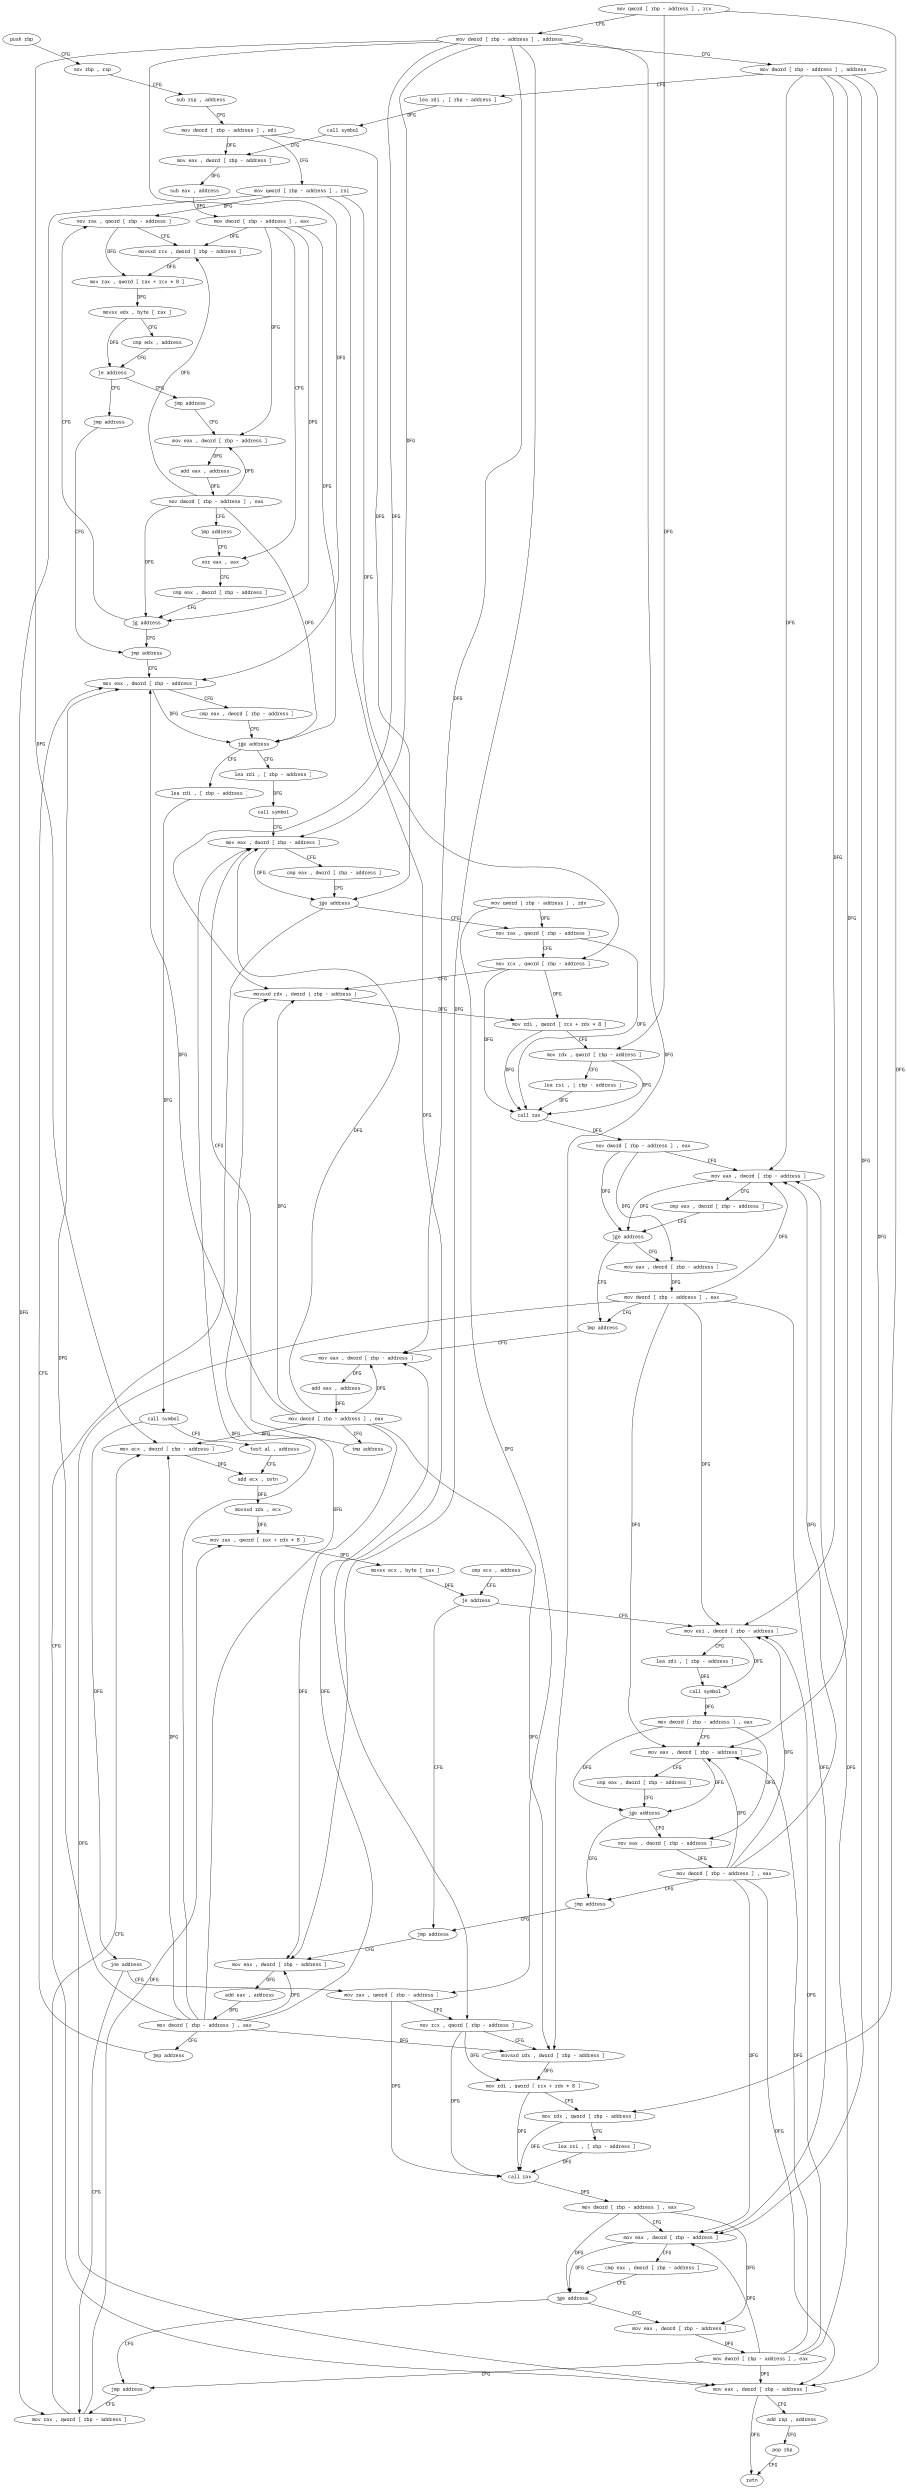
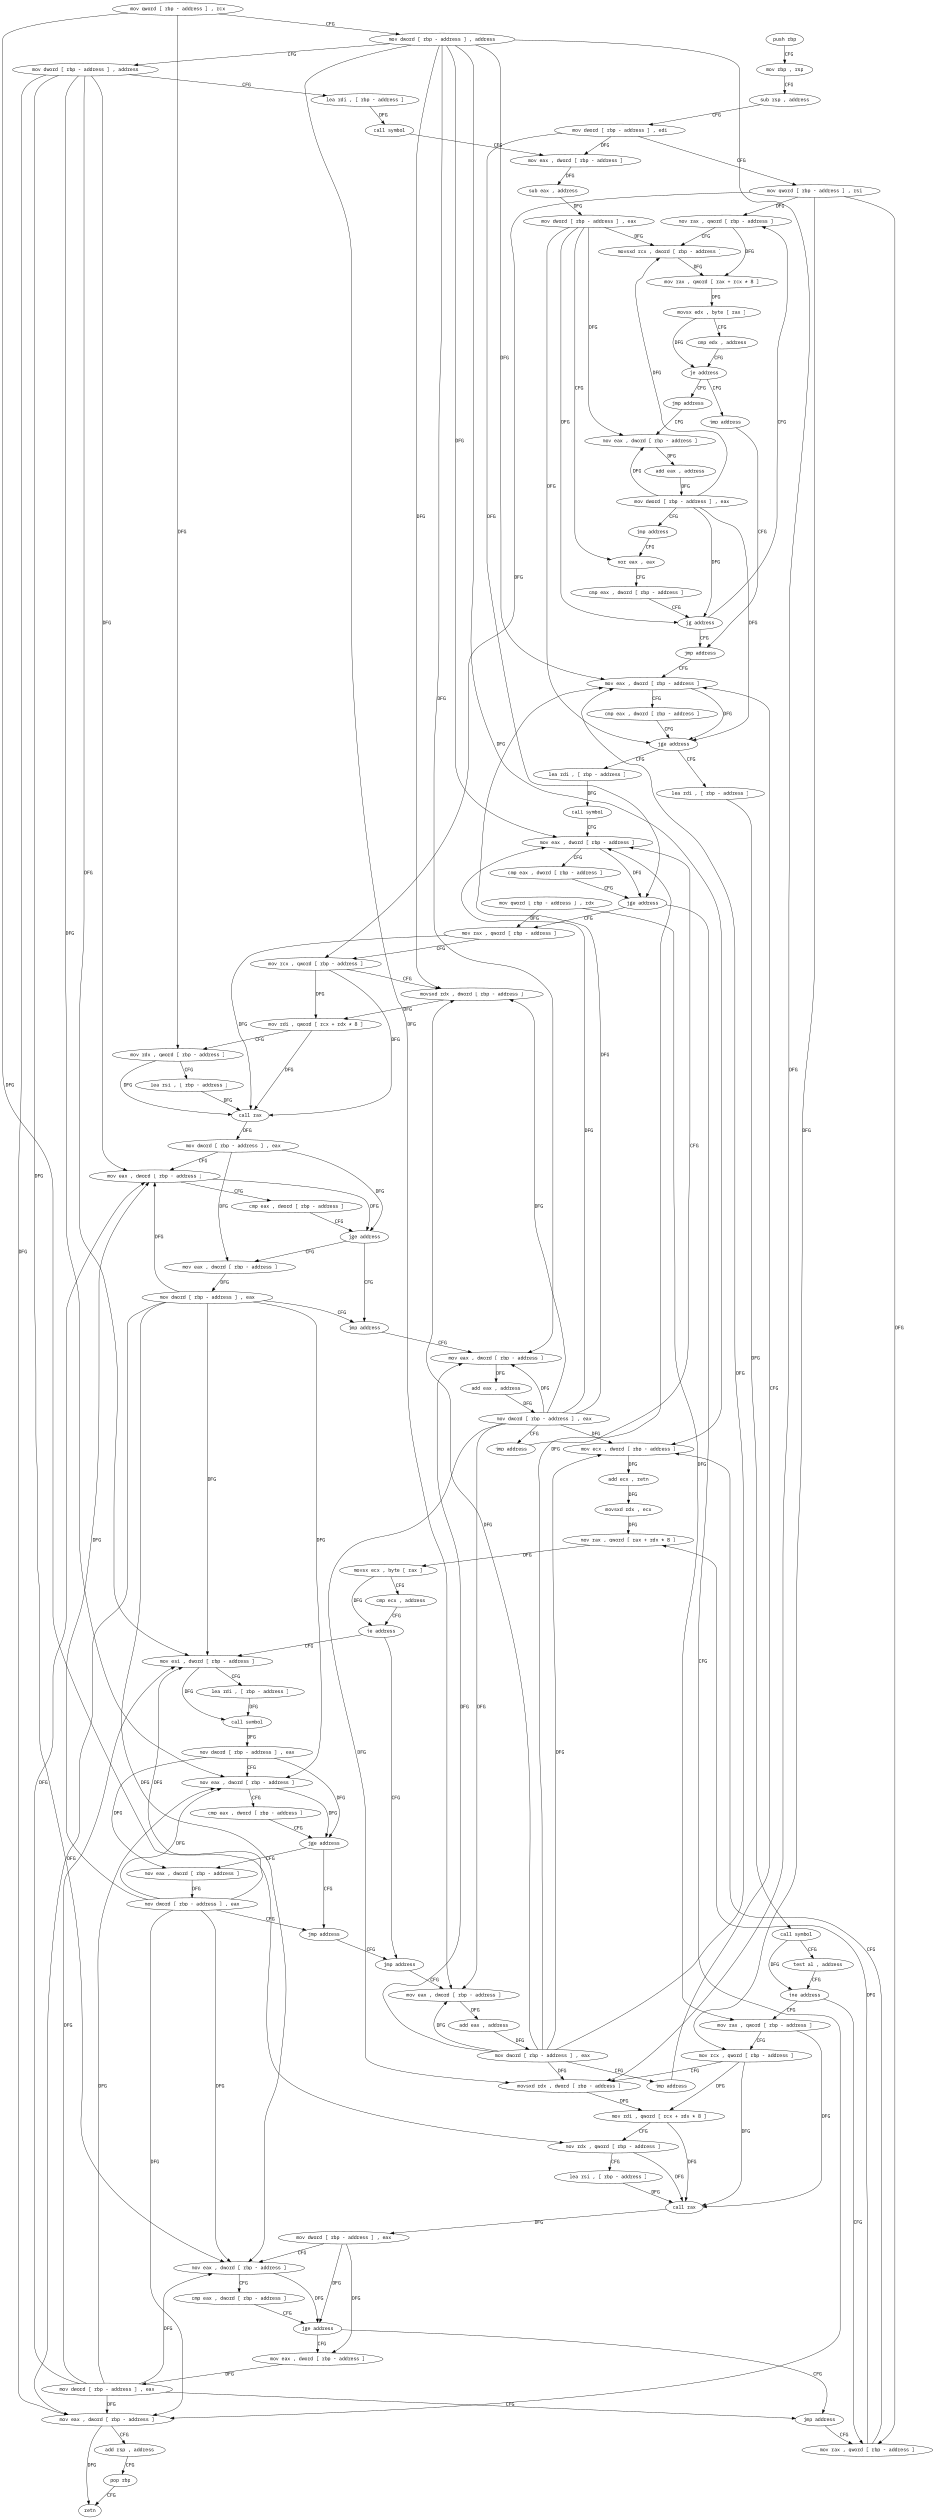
edge "test al , address" -> "add ecx , retn": now "test al , address" -> "jne address"
edge "movsx ecx , byte [ rax ]" -> "cmp ecx , address": added, label "CFG"
